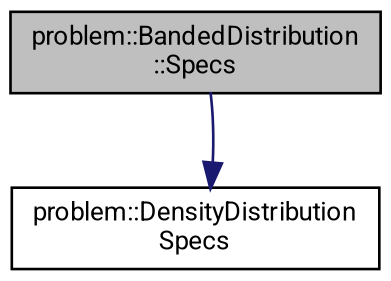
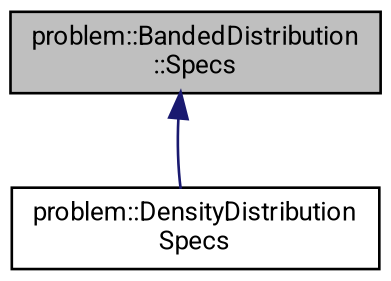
edge "problem::BandedDistribution ::Specs" -> "problem::DensityDistribution Specs": reversed
